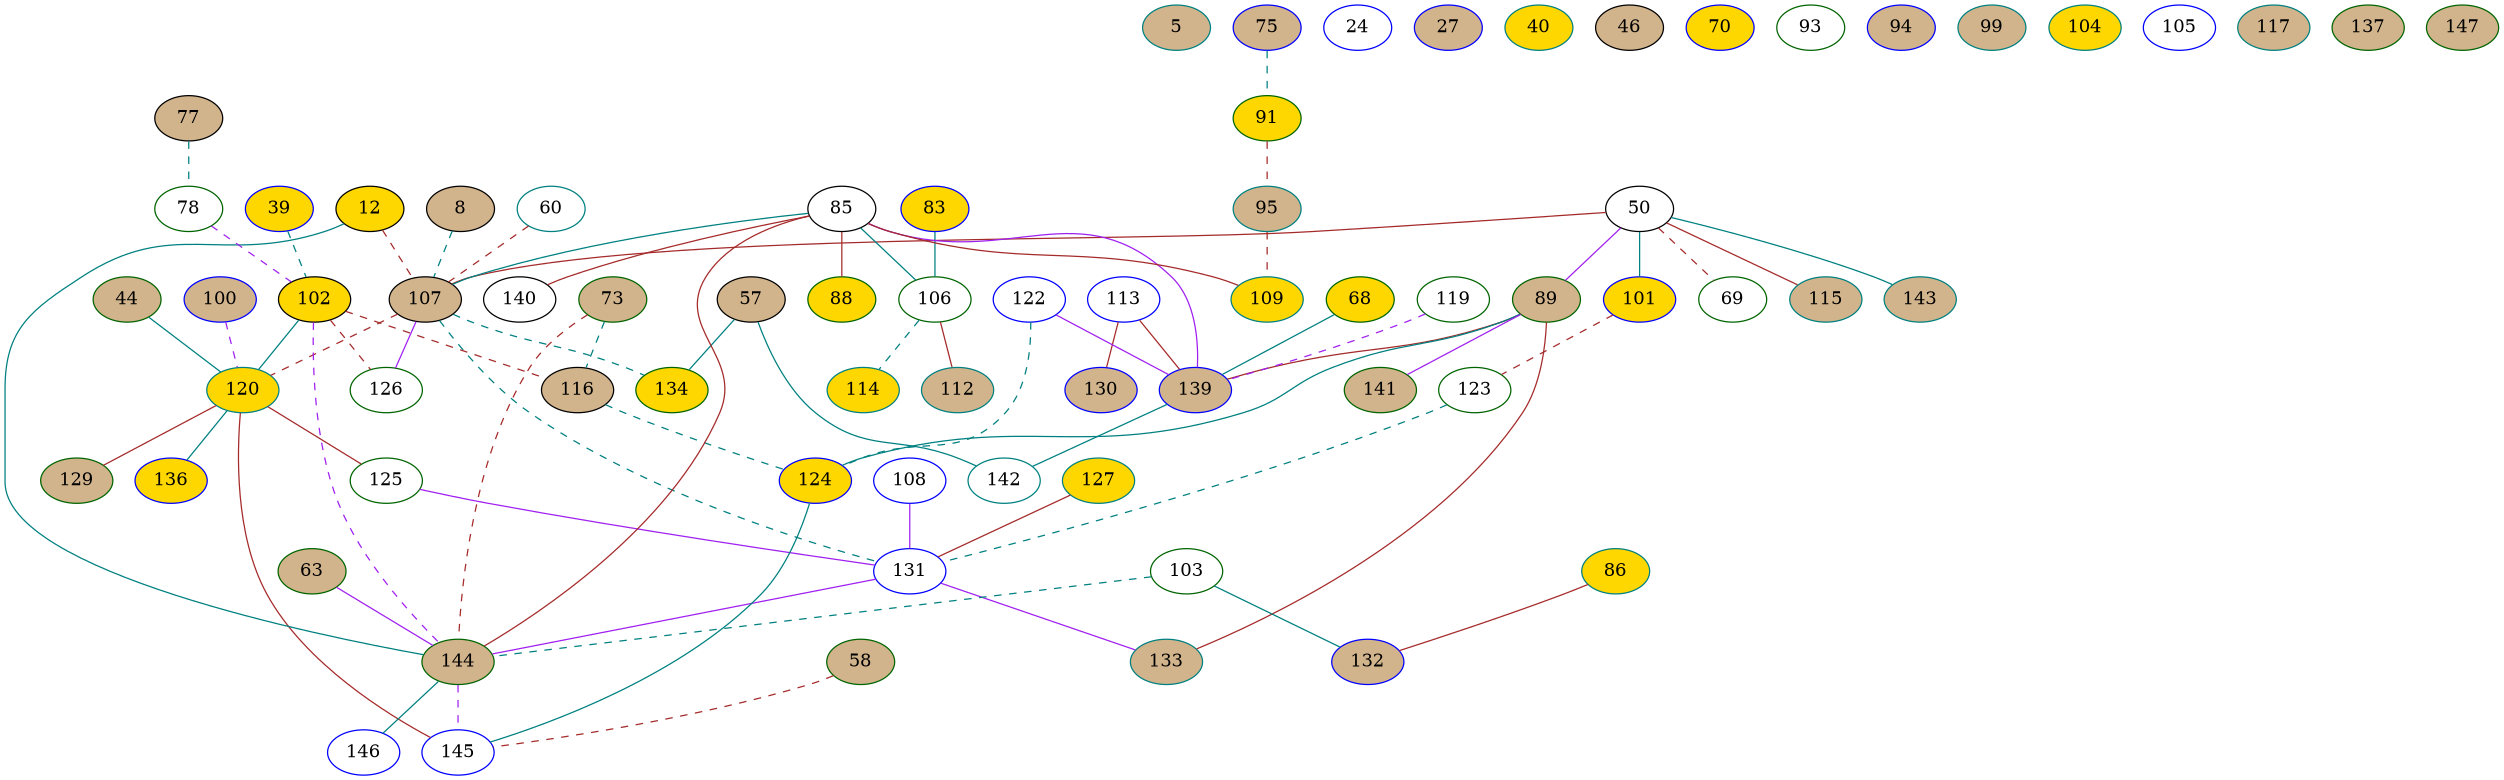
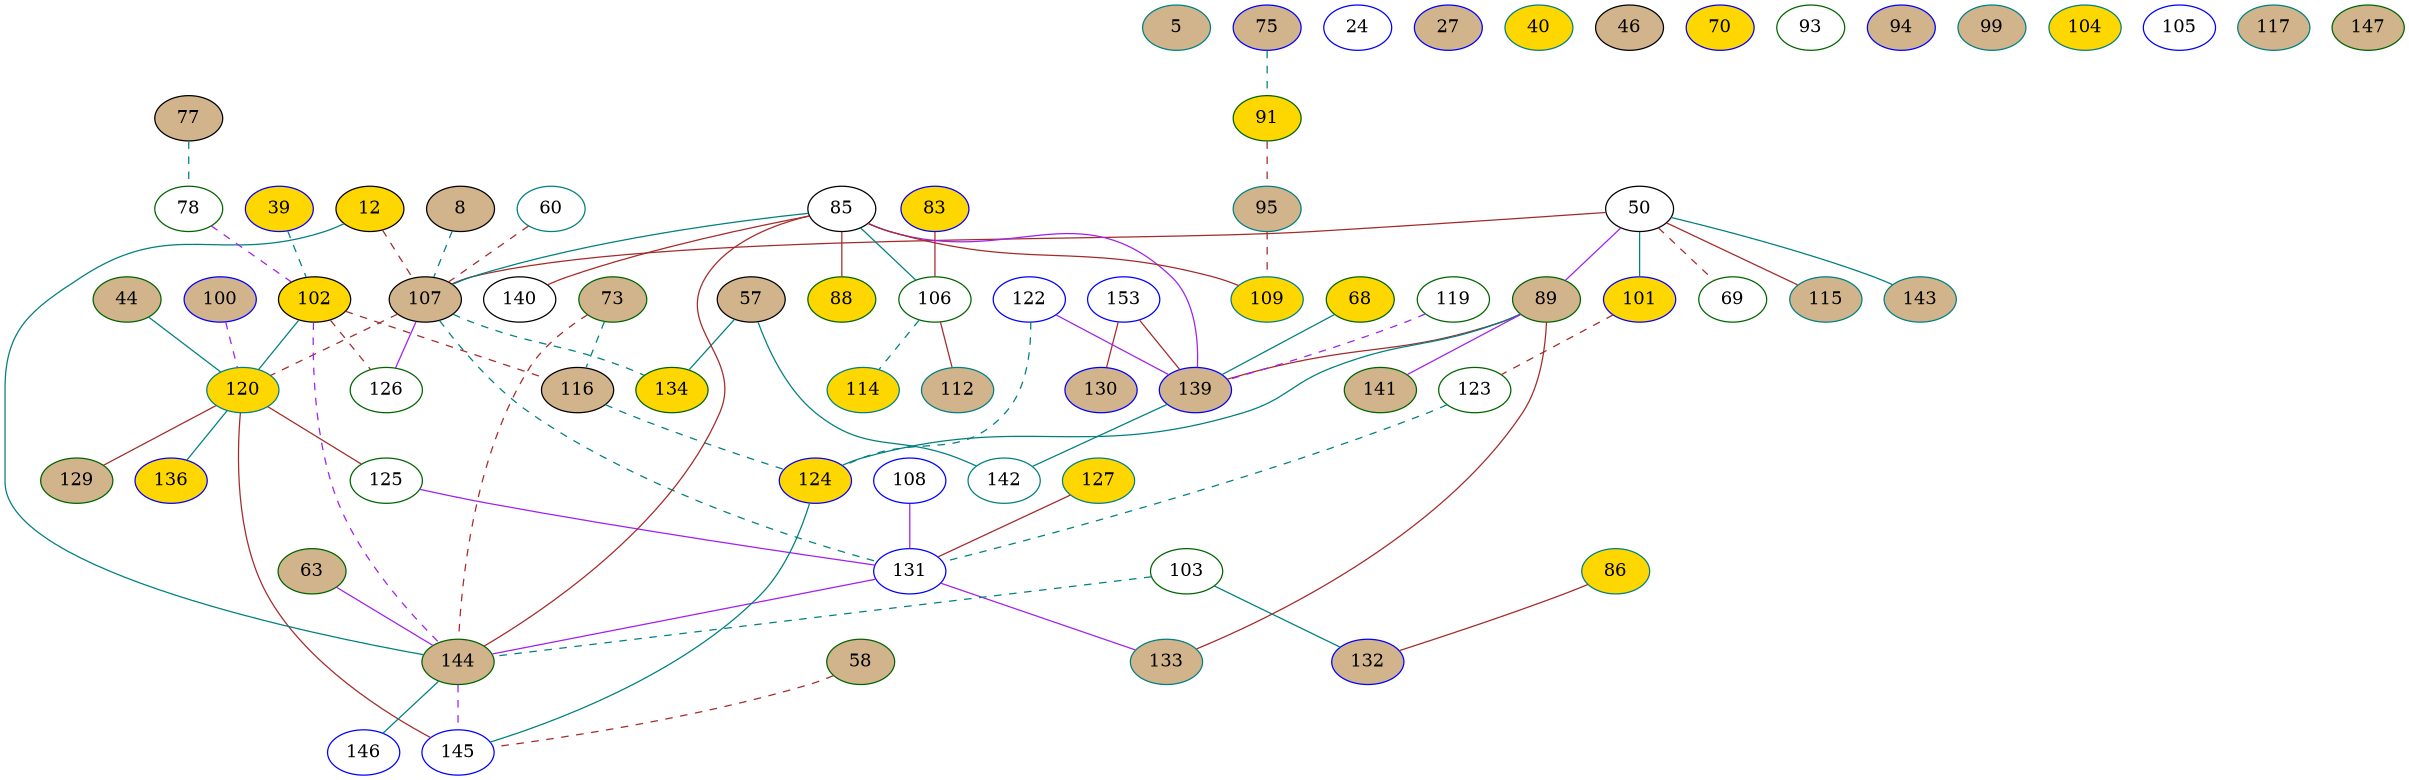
node "137": removed
edge "83" -- "106": color teal -> brown
node "113": label "113" -> "153"
